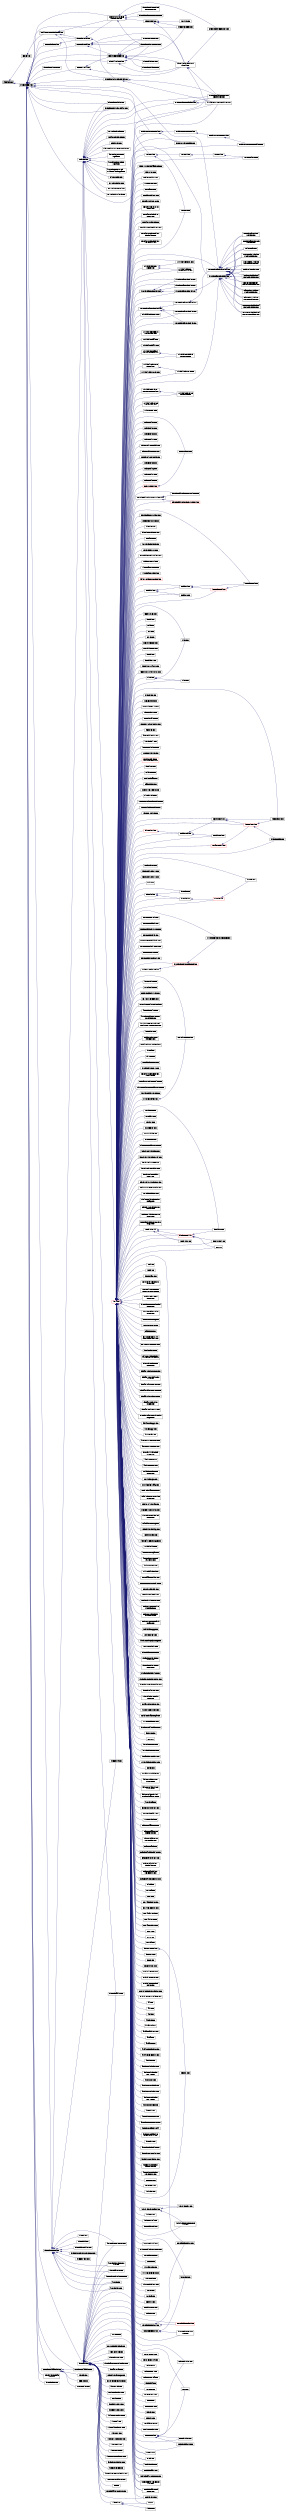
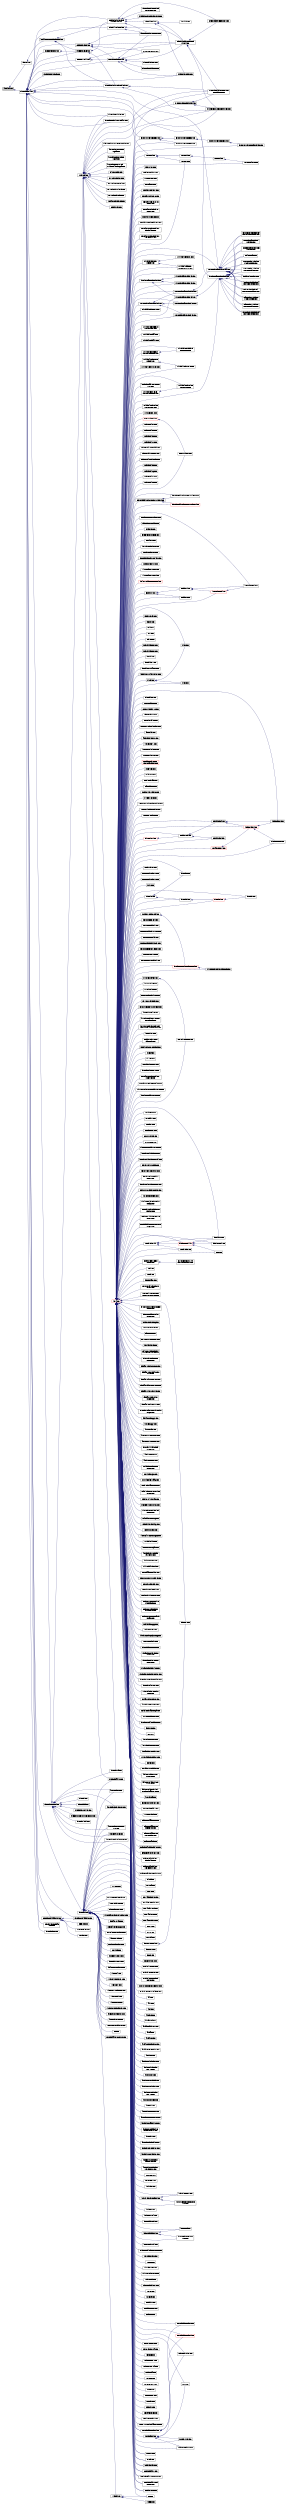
edge "async_callback_with _bound_callback.cpp" -> "hpx.hpp": now "async_callback_with _bound_callback.cpp" -> "partitioned_vector _2201.cpp"
node "foreach_prefetching.fill": label "foreach_prefetching.fill" -> "foreach_prefetching.cpp"
node "future.cpp": removed
edge "local_dataflow_executor _v1.cpp" -> "threads.hpp": removed
node "foreach_range_projection.cpp": removed
